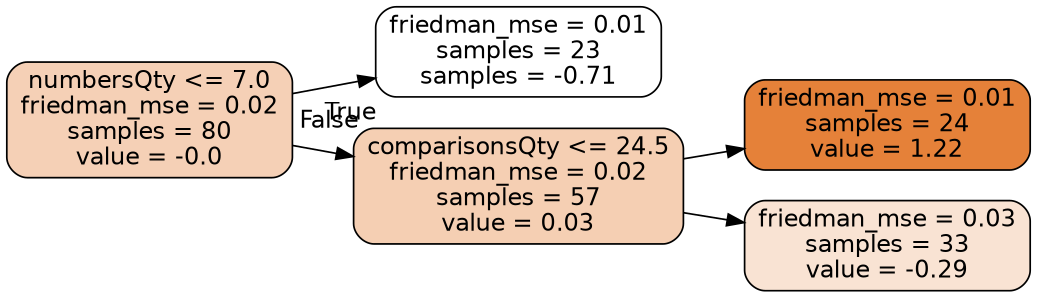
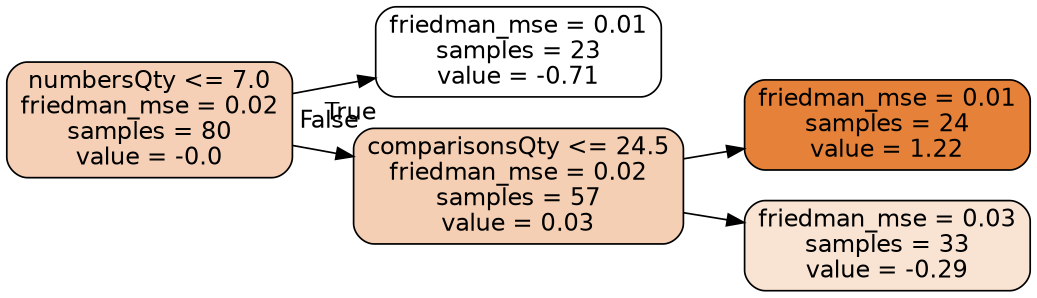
node "friedman_mse = 0.01 samples = 23 samples = -0.71": label "friedman_mse = 0.01 samples = 23 samples = -0.71" -> "friedman_mse = 0.01 samples = 23 value = -0.71"
